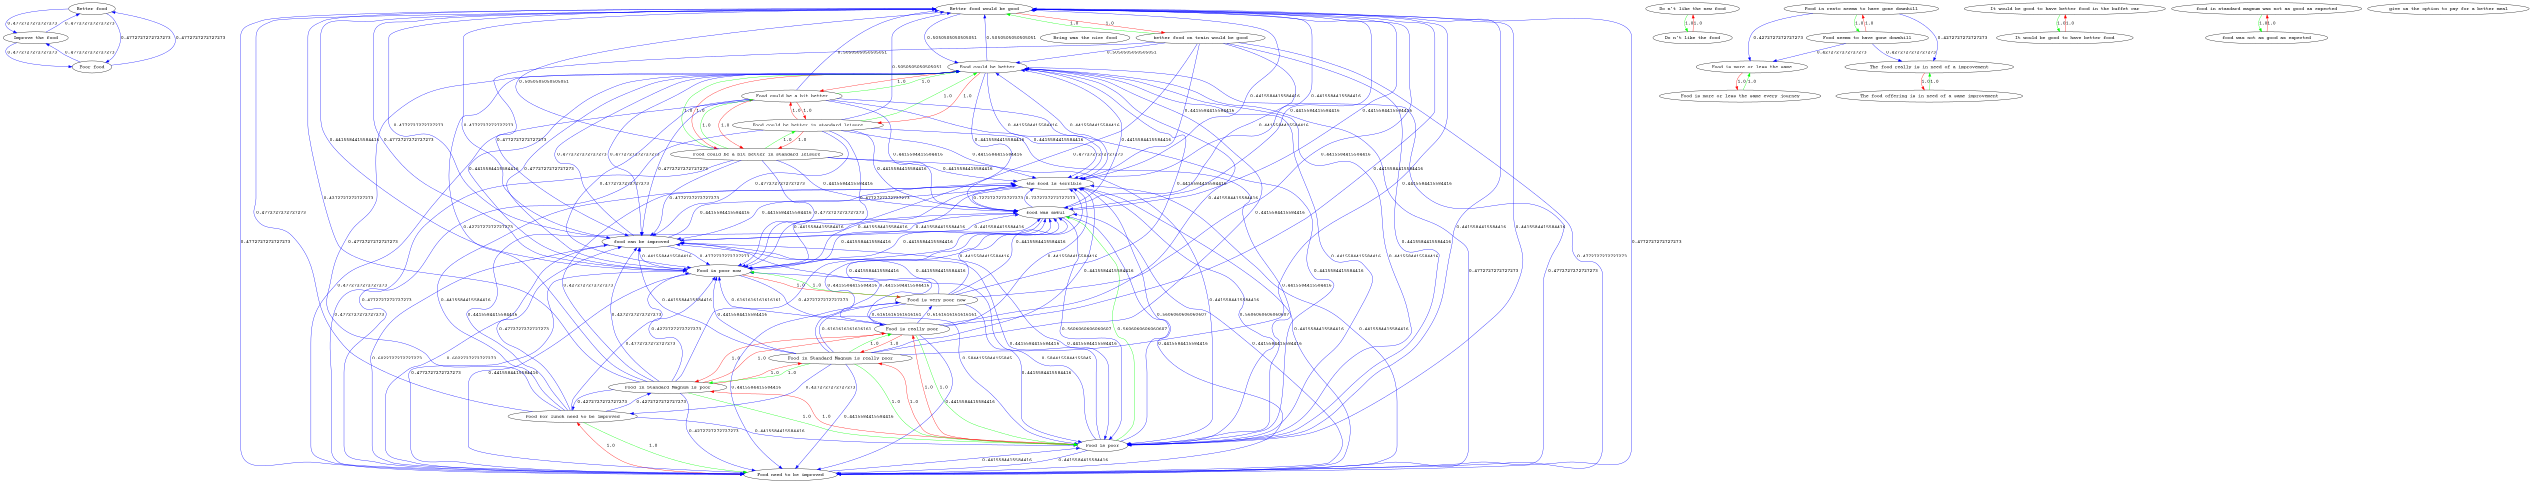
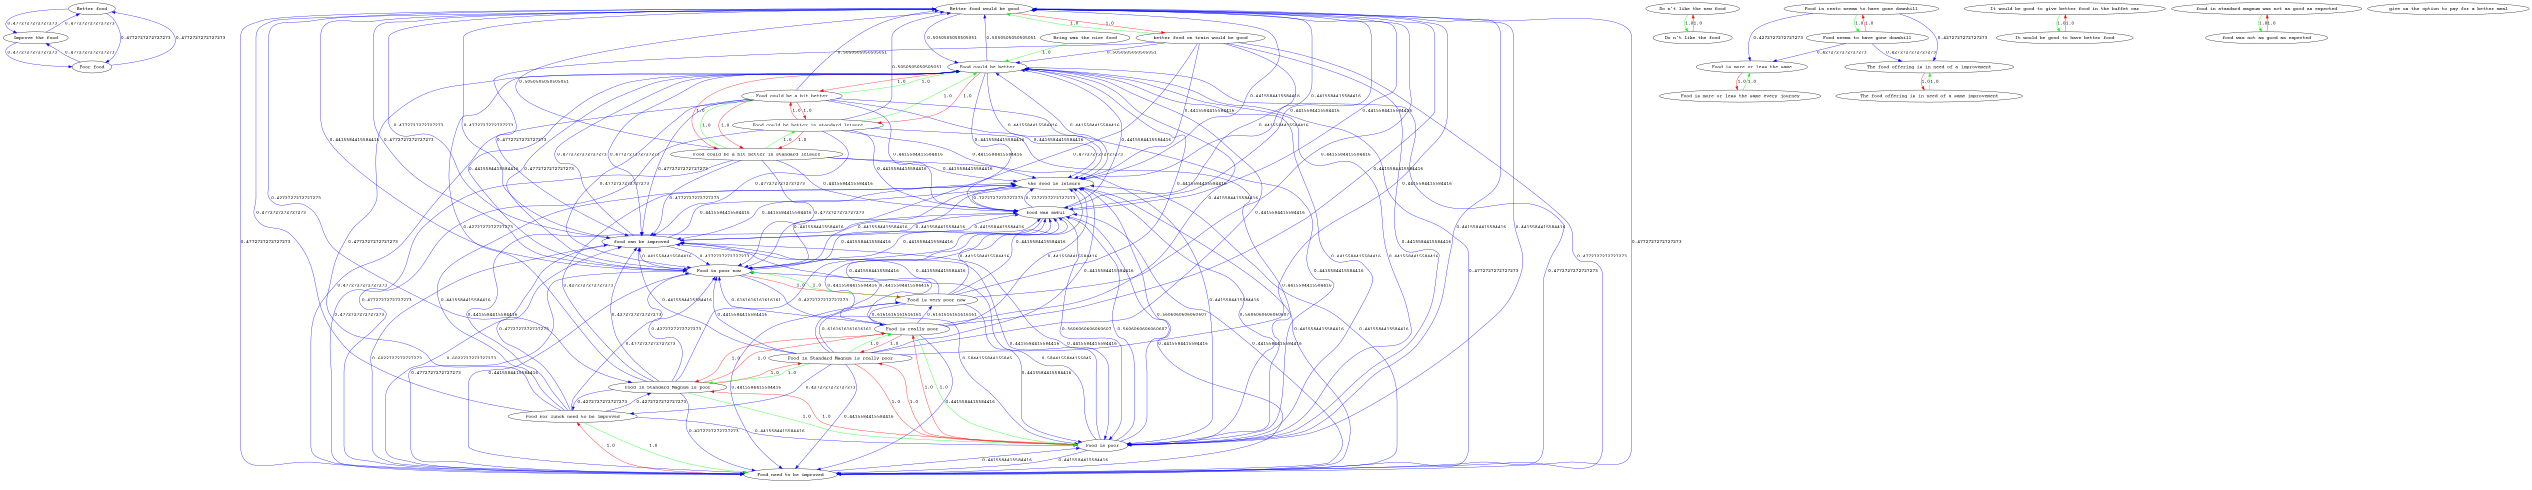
node "It would be good to have better food in the buffet car": label "It would be good to have better food in the buffet car" -> "It would be good to give better food in the buffet car"
edge "Food in Standard Magnum is poor" -> "Better food would be good": reversed
node "The food really is in need of a improvement": label "The food really is in need of a improvement" -> "The food offering is in need of a improvement"
edge "Food could be a bit better in standard leisure" -> "Food could be better": now "Bring was the nice food" -> "Food could be better"
node "the food is terrible": label "the food is terrible" -> "the food is leisure"
edge "Food could be better in standard leisure" -> "Food is poor now": removed, label "0.4772727272727273"
edge "Food is poor" -> "food was awful": color green -> blue
edge "Food in Standard Magnum is really poor" -> "Food is poor": color green -> red
